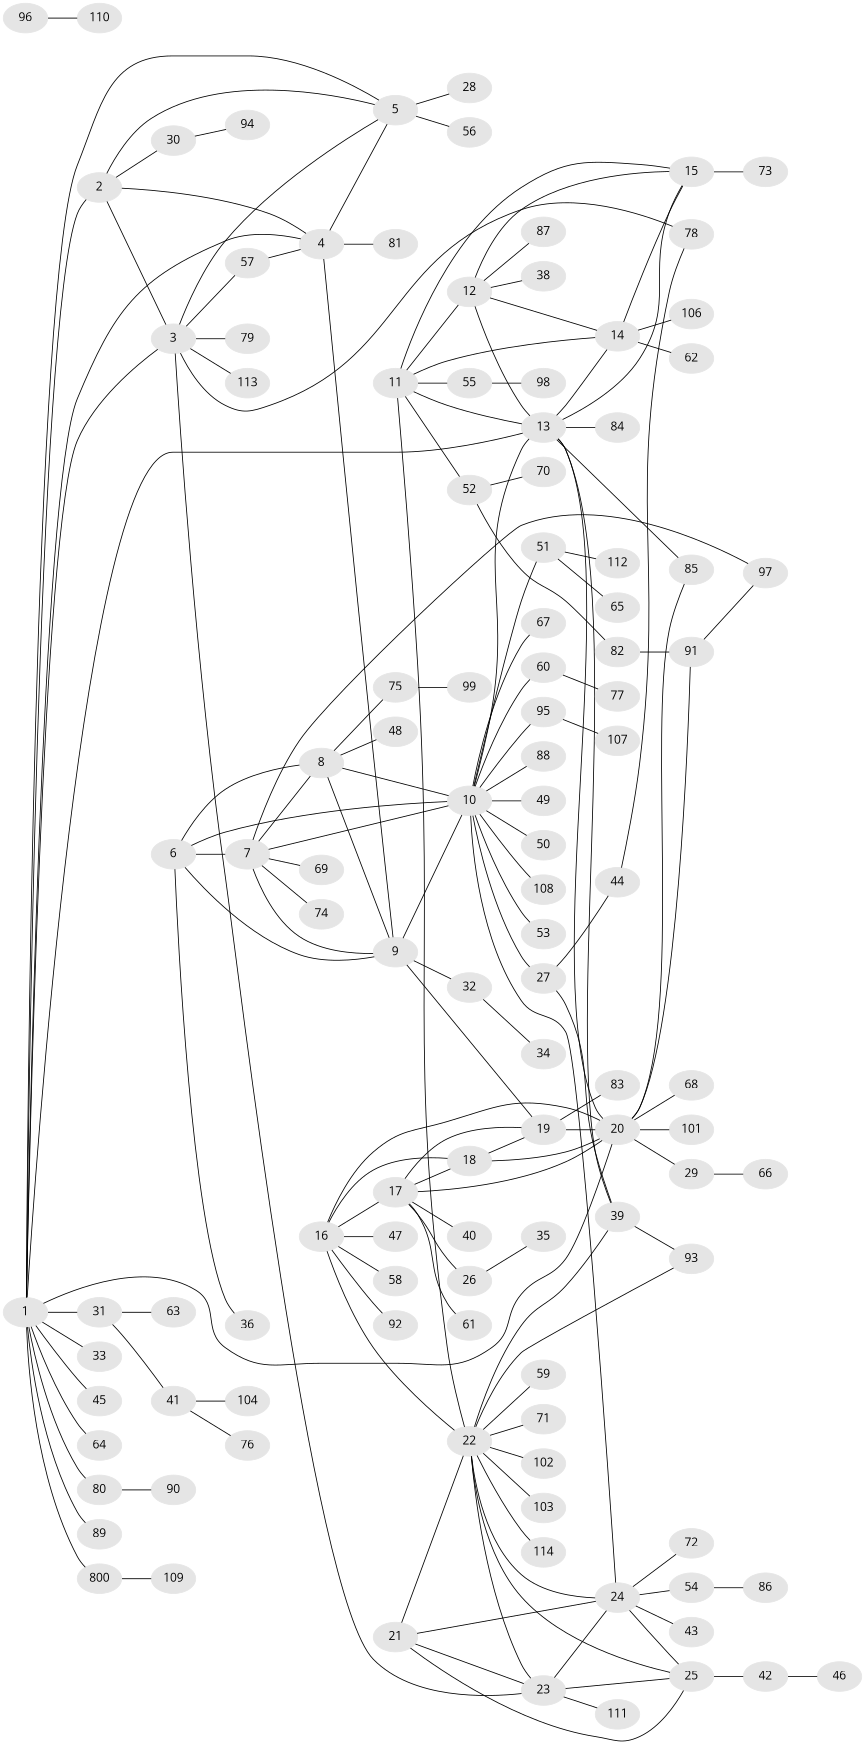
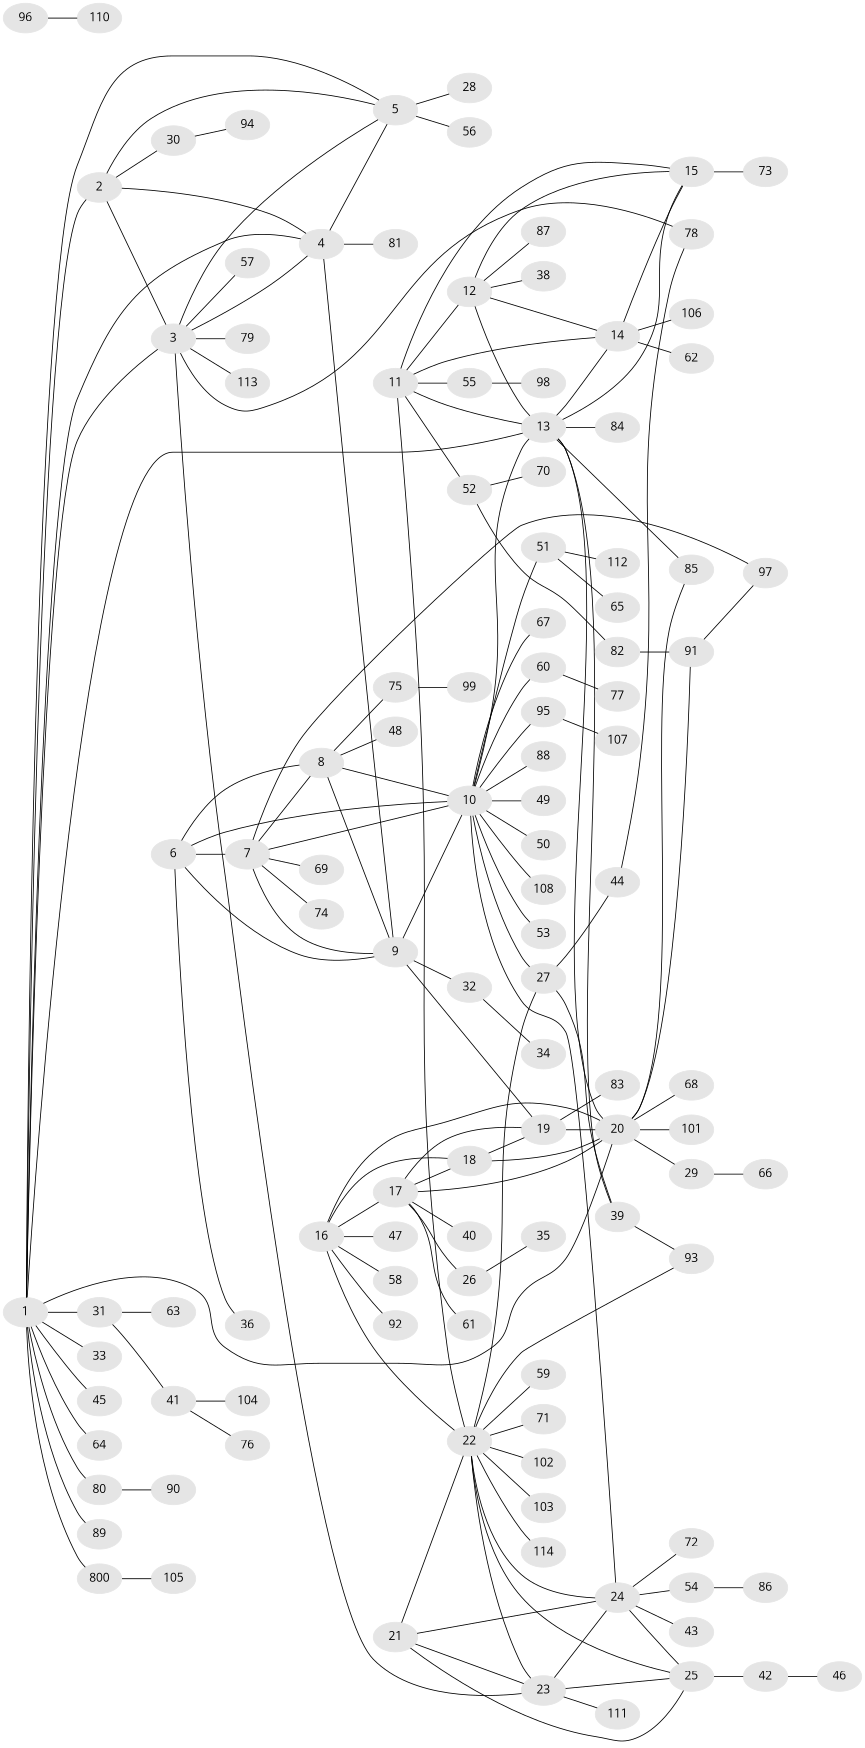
edge "4" -- "57": now "4" -- "3"
edge "39" -- "22": now "27" -- "22"
node "109": label "109" -> "105"
